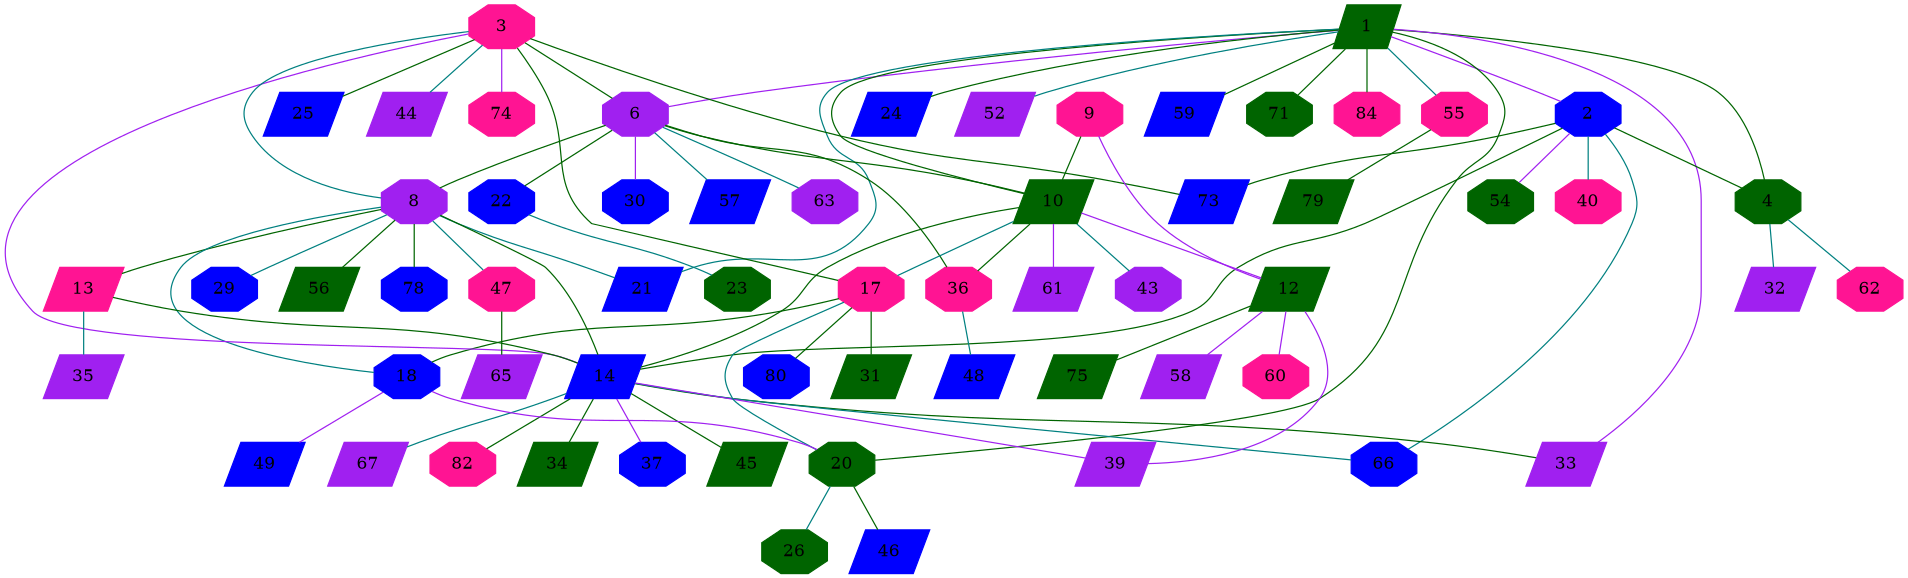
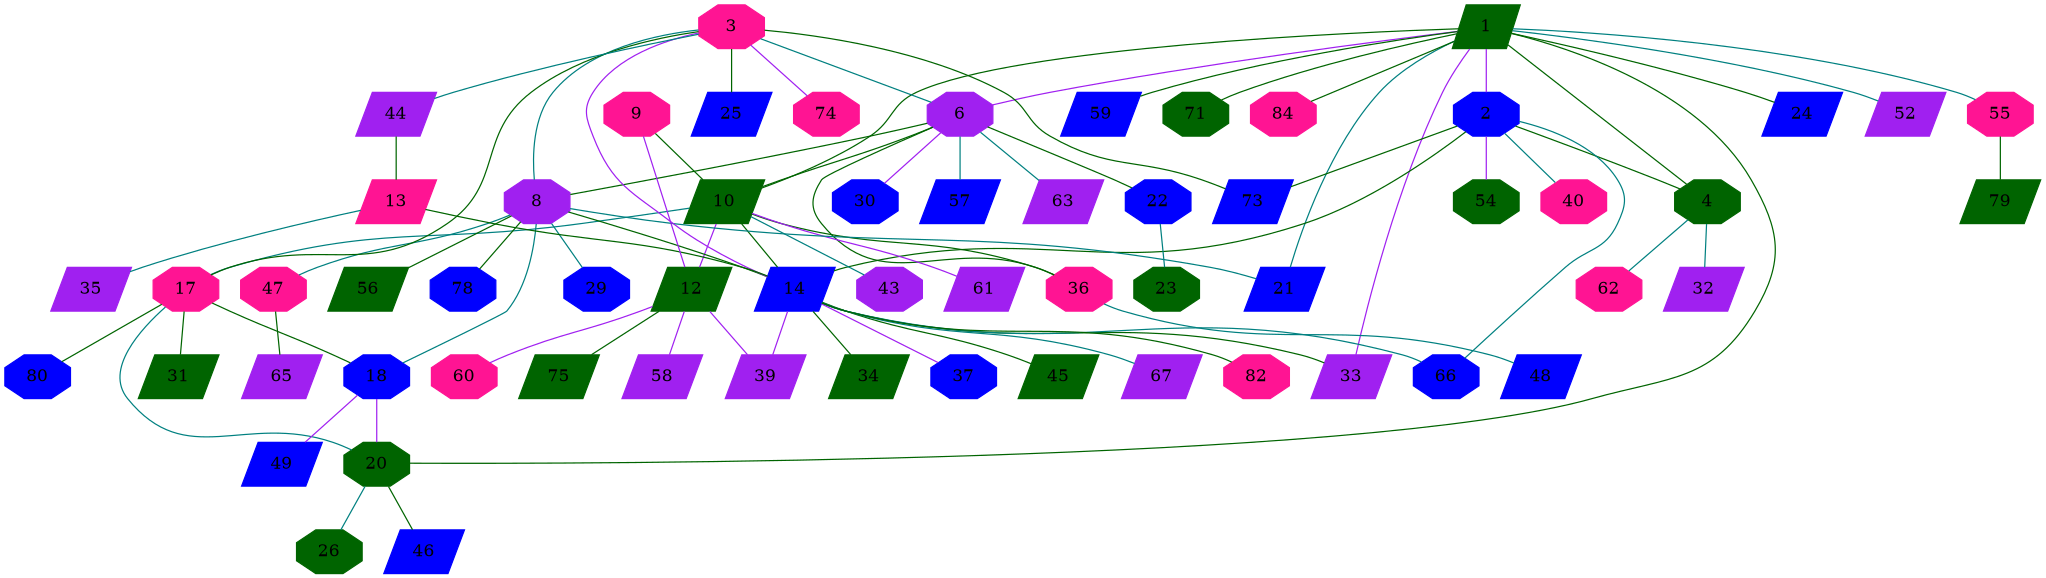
edge "3" -- "6": color darkgreen -> teal
node "63": shape octagon -> parallelogram
edge "8" -- "13": now "44" -- "13"
